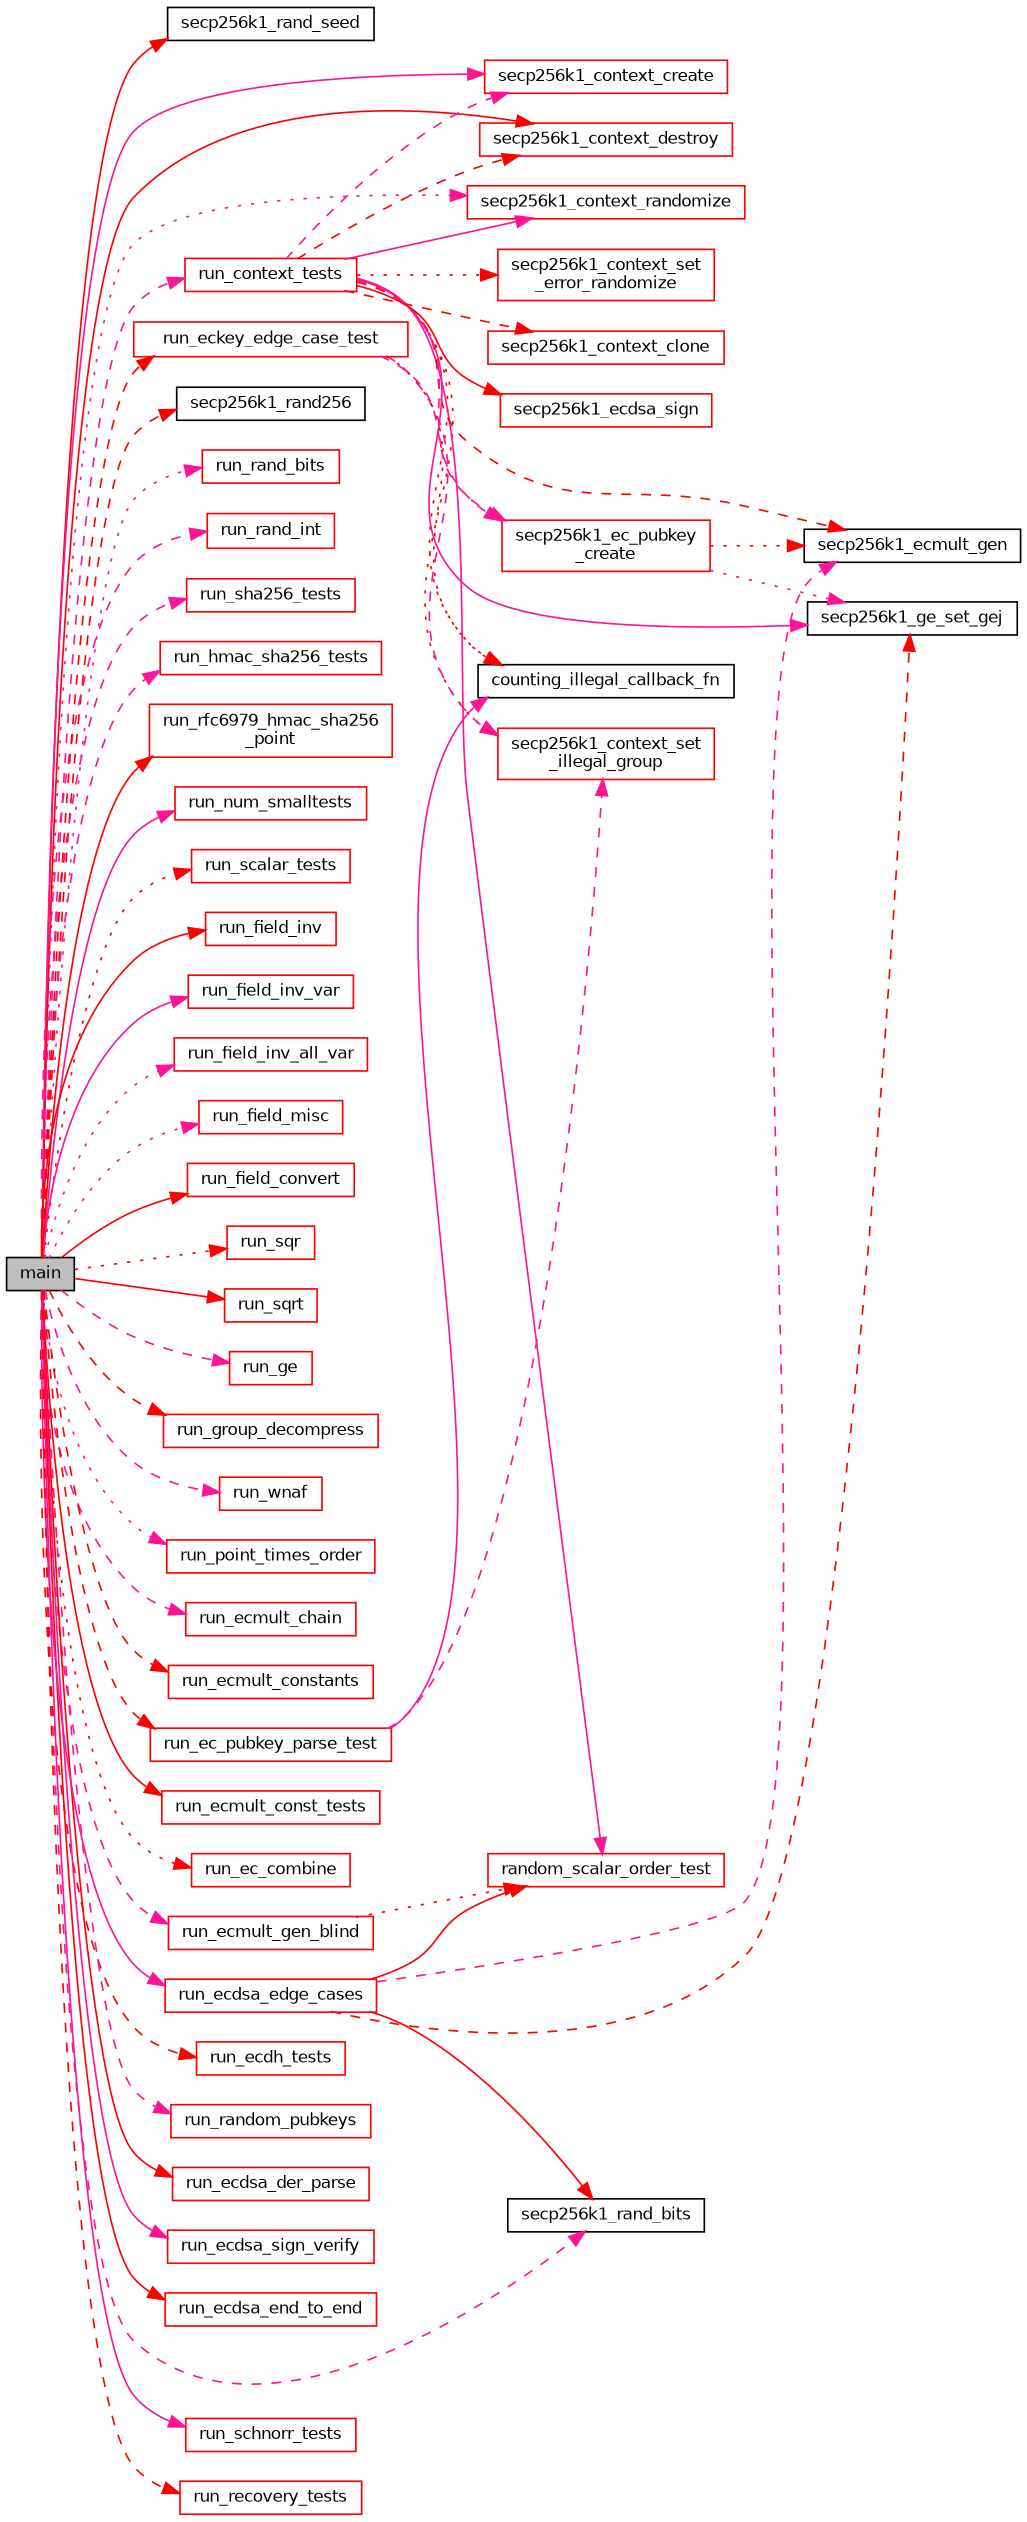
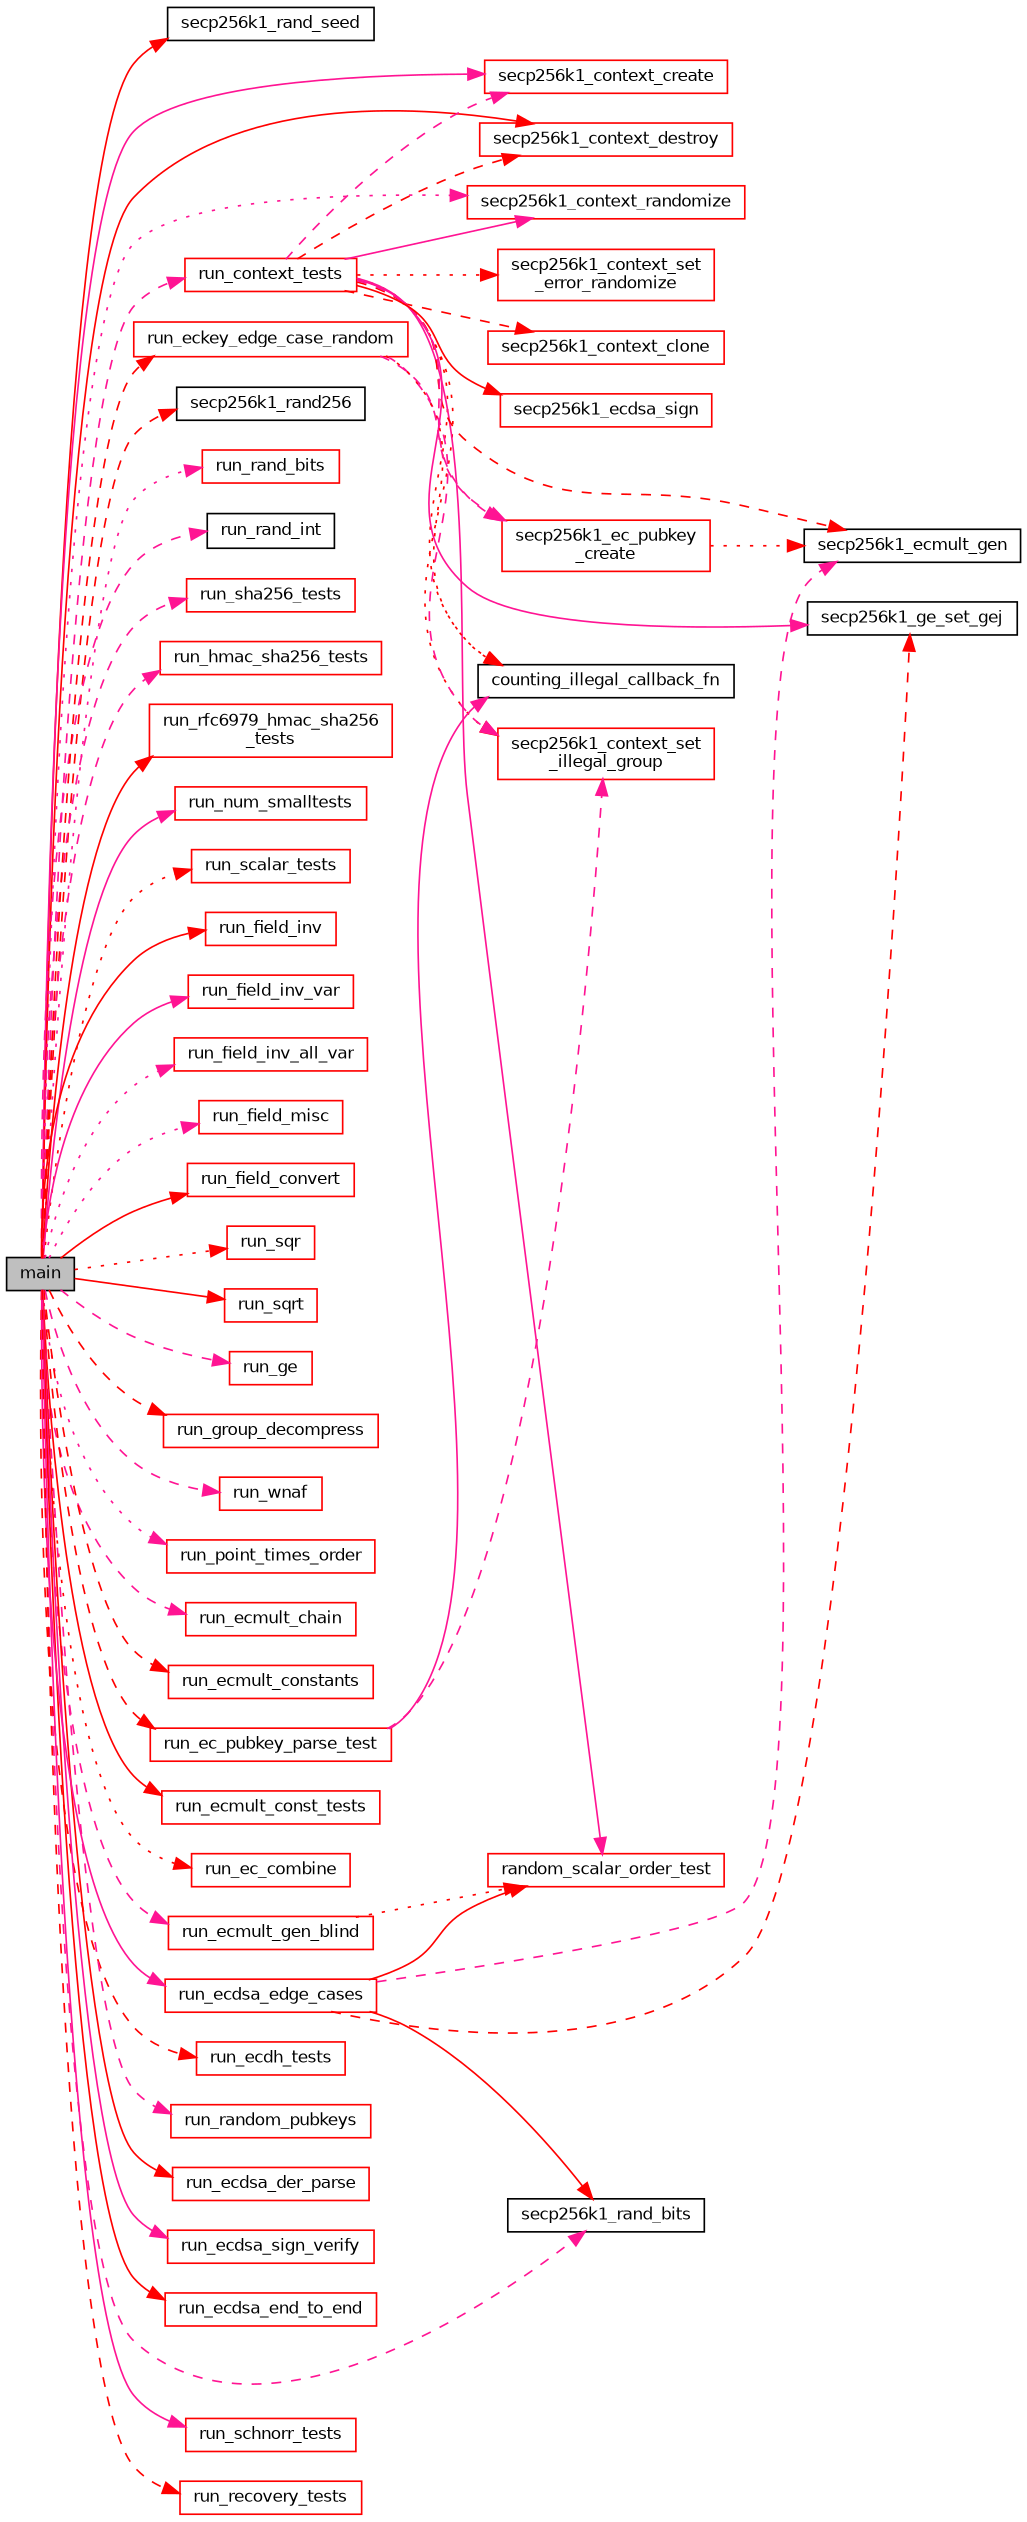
node "run_eckey_edge_case_test": label "run_eckey_edge_case_test" -> "run_eckey_edge_case_random"
node "run_rand_int": color red -> black
edge "secp256k1_ec_pubkey _create" -> "secp256k1_ge_set_gej": removed
node "run_rfc6979_hmac_sha256 _point": label "run_rfc6979_hmac_sha256 _point" -> "run_rfc6979_hmac_sha256 _tests"
